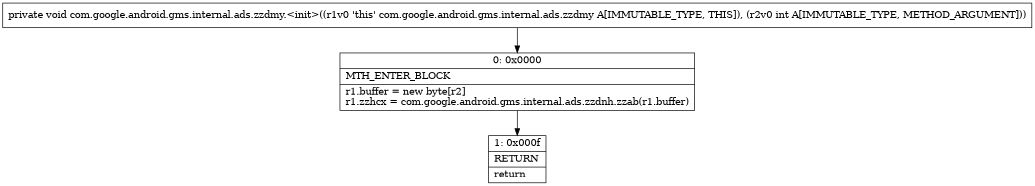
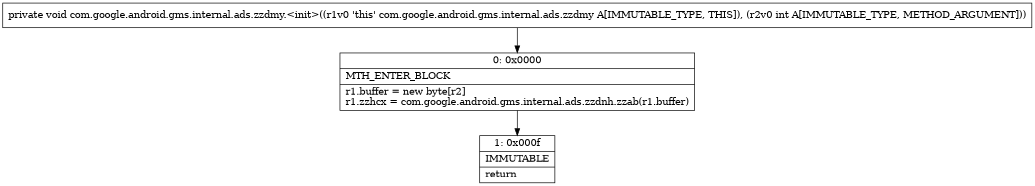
node "1: 0x000f": text "RETURN" -> "IMMUTABLE"
